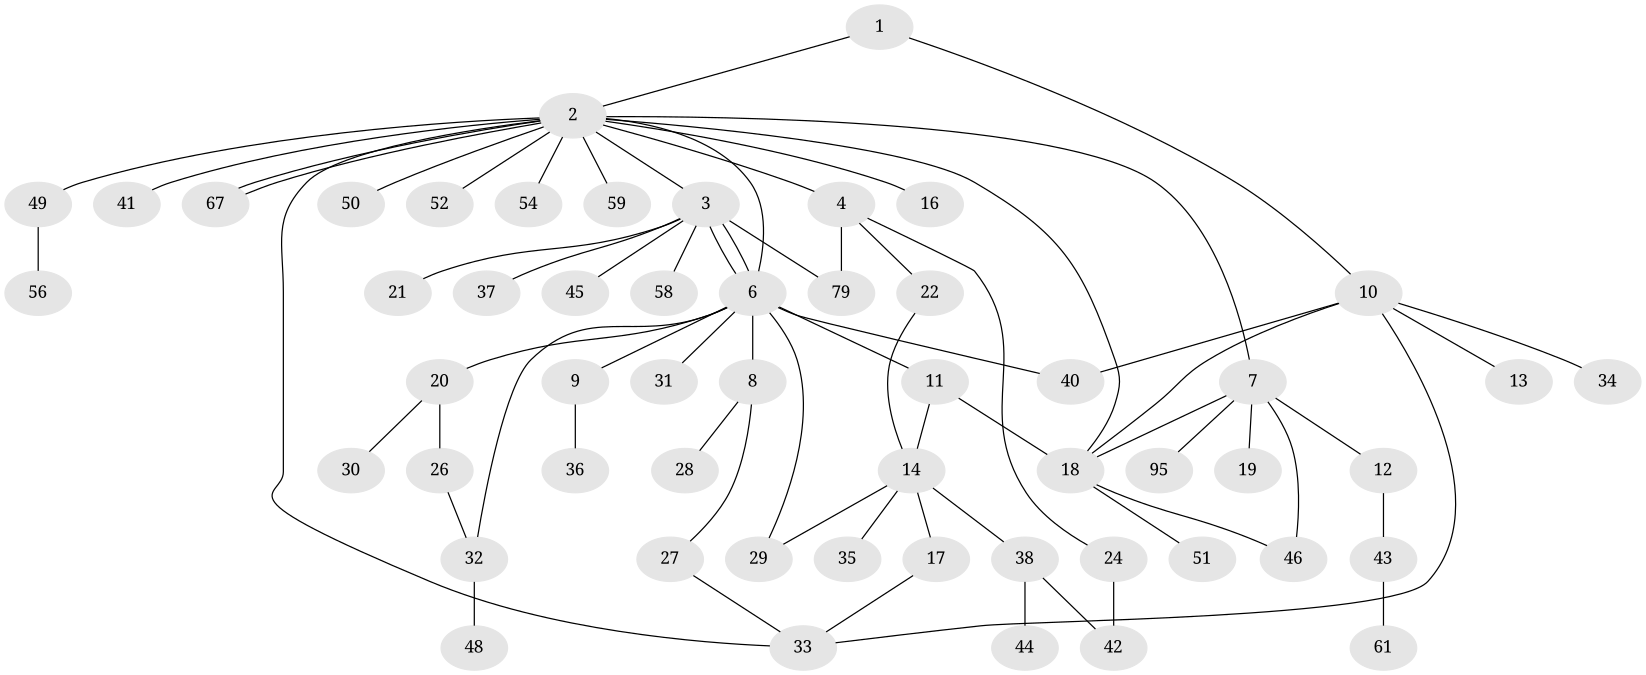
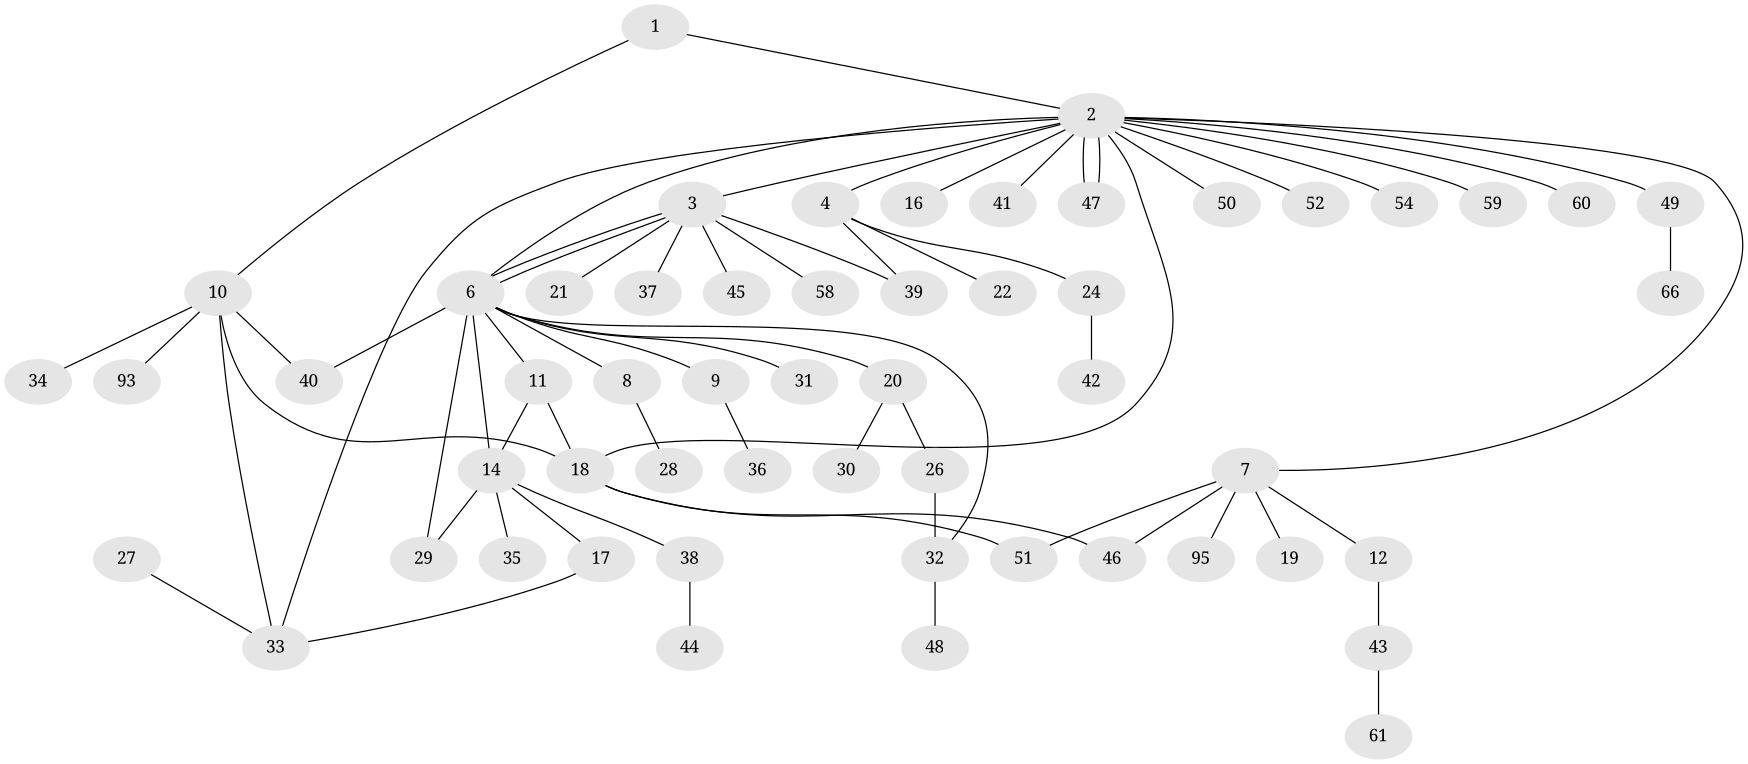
node "67": label "67" -> "47"
node "60": added
node "56": label "56" -> "66"
node "79": label "79" -> "39"
edge "22" -- "14": now "6" -- "14"
node "13": label "13" -> "93"
edge "7" -- "18": now "7" -- "51"
edge "8" -- "27": removed
edge "38" -- "42": removed
